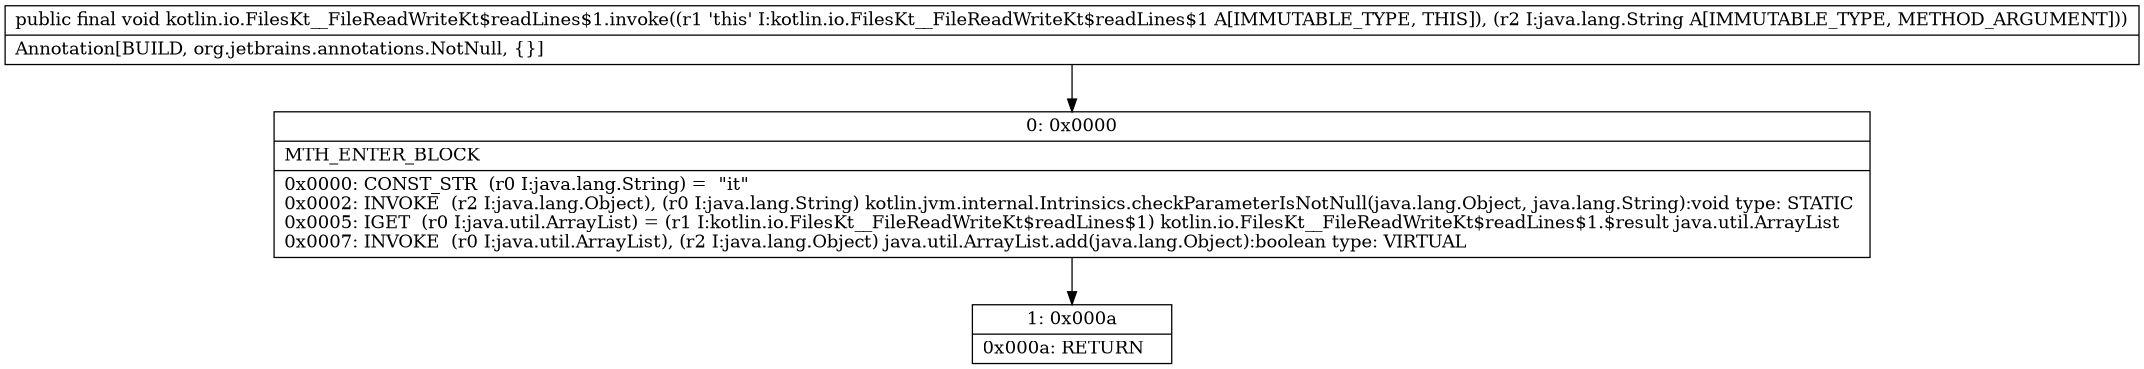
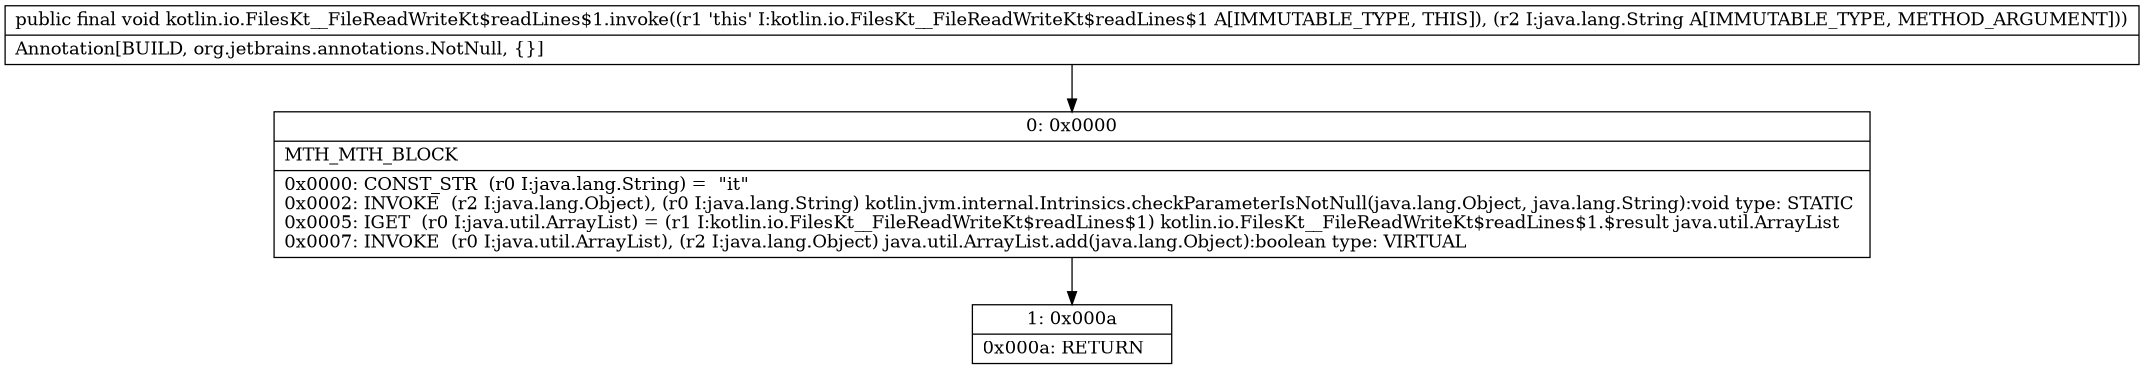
node "0: 0x0000": text "MTH_ENTER_BLOCK" -> "MTH_MTH_BLOCK"
